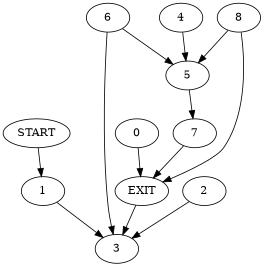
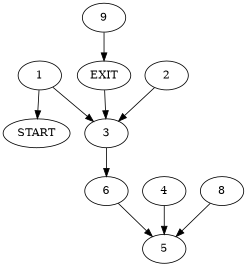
edge "8" -> "EXIT": removed
edge "6" -> "3": reversed
node "0": label "0" -> "9"
node "7": removed
edge "START" -> "1": reversed
